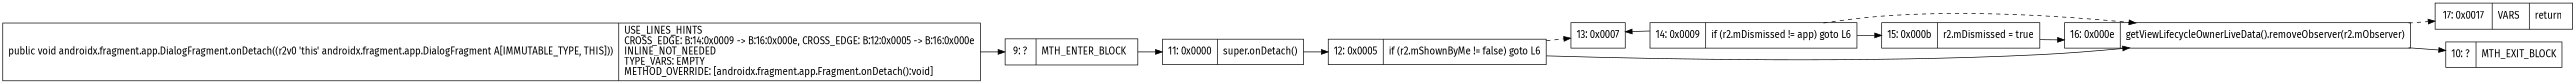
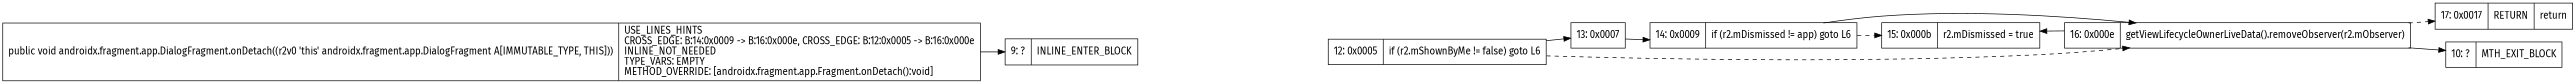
edge "14: 0x0009" -> "16: 0x000e": style dashed -> solid
node "17: 0x0017": text "VARS" -> "RETURN"
edge "14: 0x0009" -> "13: 0x0007": reversed
edge "14: 0x0009" -> "15: 0x000b": style solid -> dashed
edge "12: 0x0005" -> "13: 0x0007": style dashed -> solid
edge "15: 0x000b" -> "16: 0x000e": reversed
node "9: ?": text "MTH_ENTER_BLOCK" -> "INLINE_ENTER_BLOCK"
node "11: 0x0000": removed
edge "12: 0x0005" -> "16: 0x000e": style solid -> dashed
